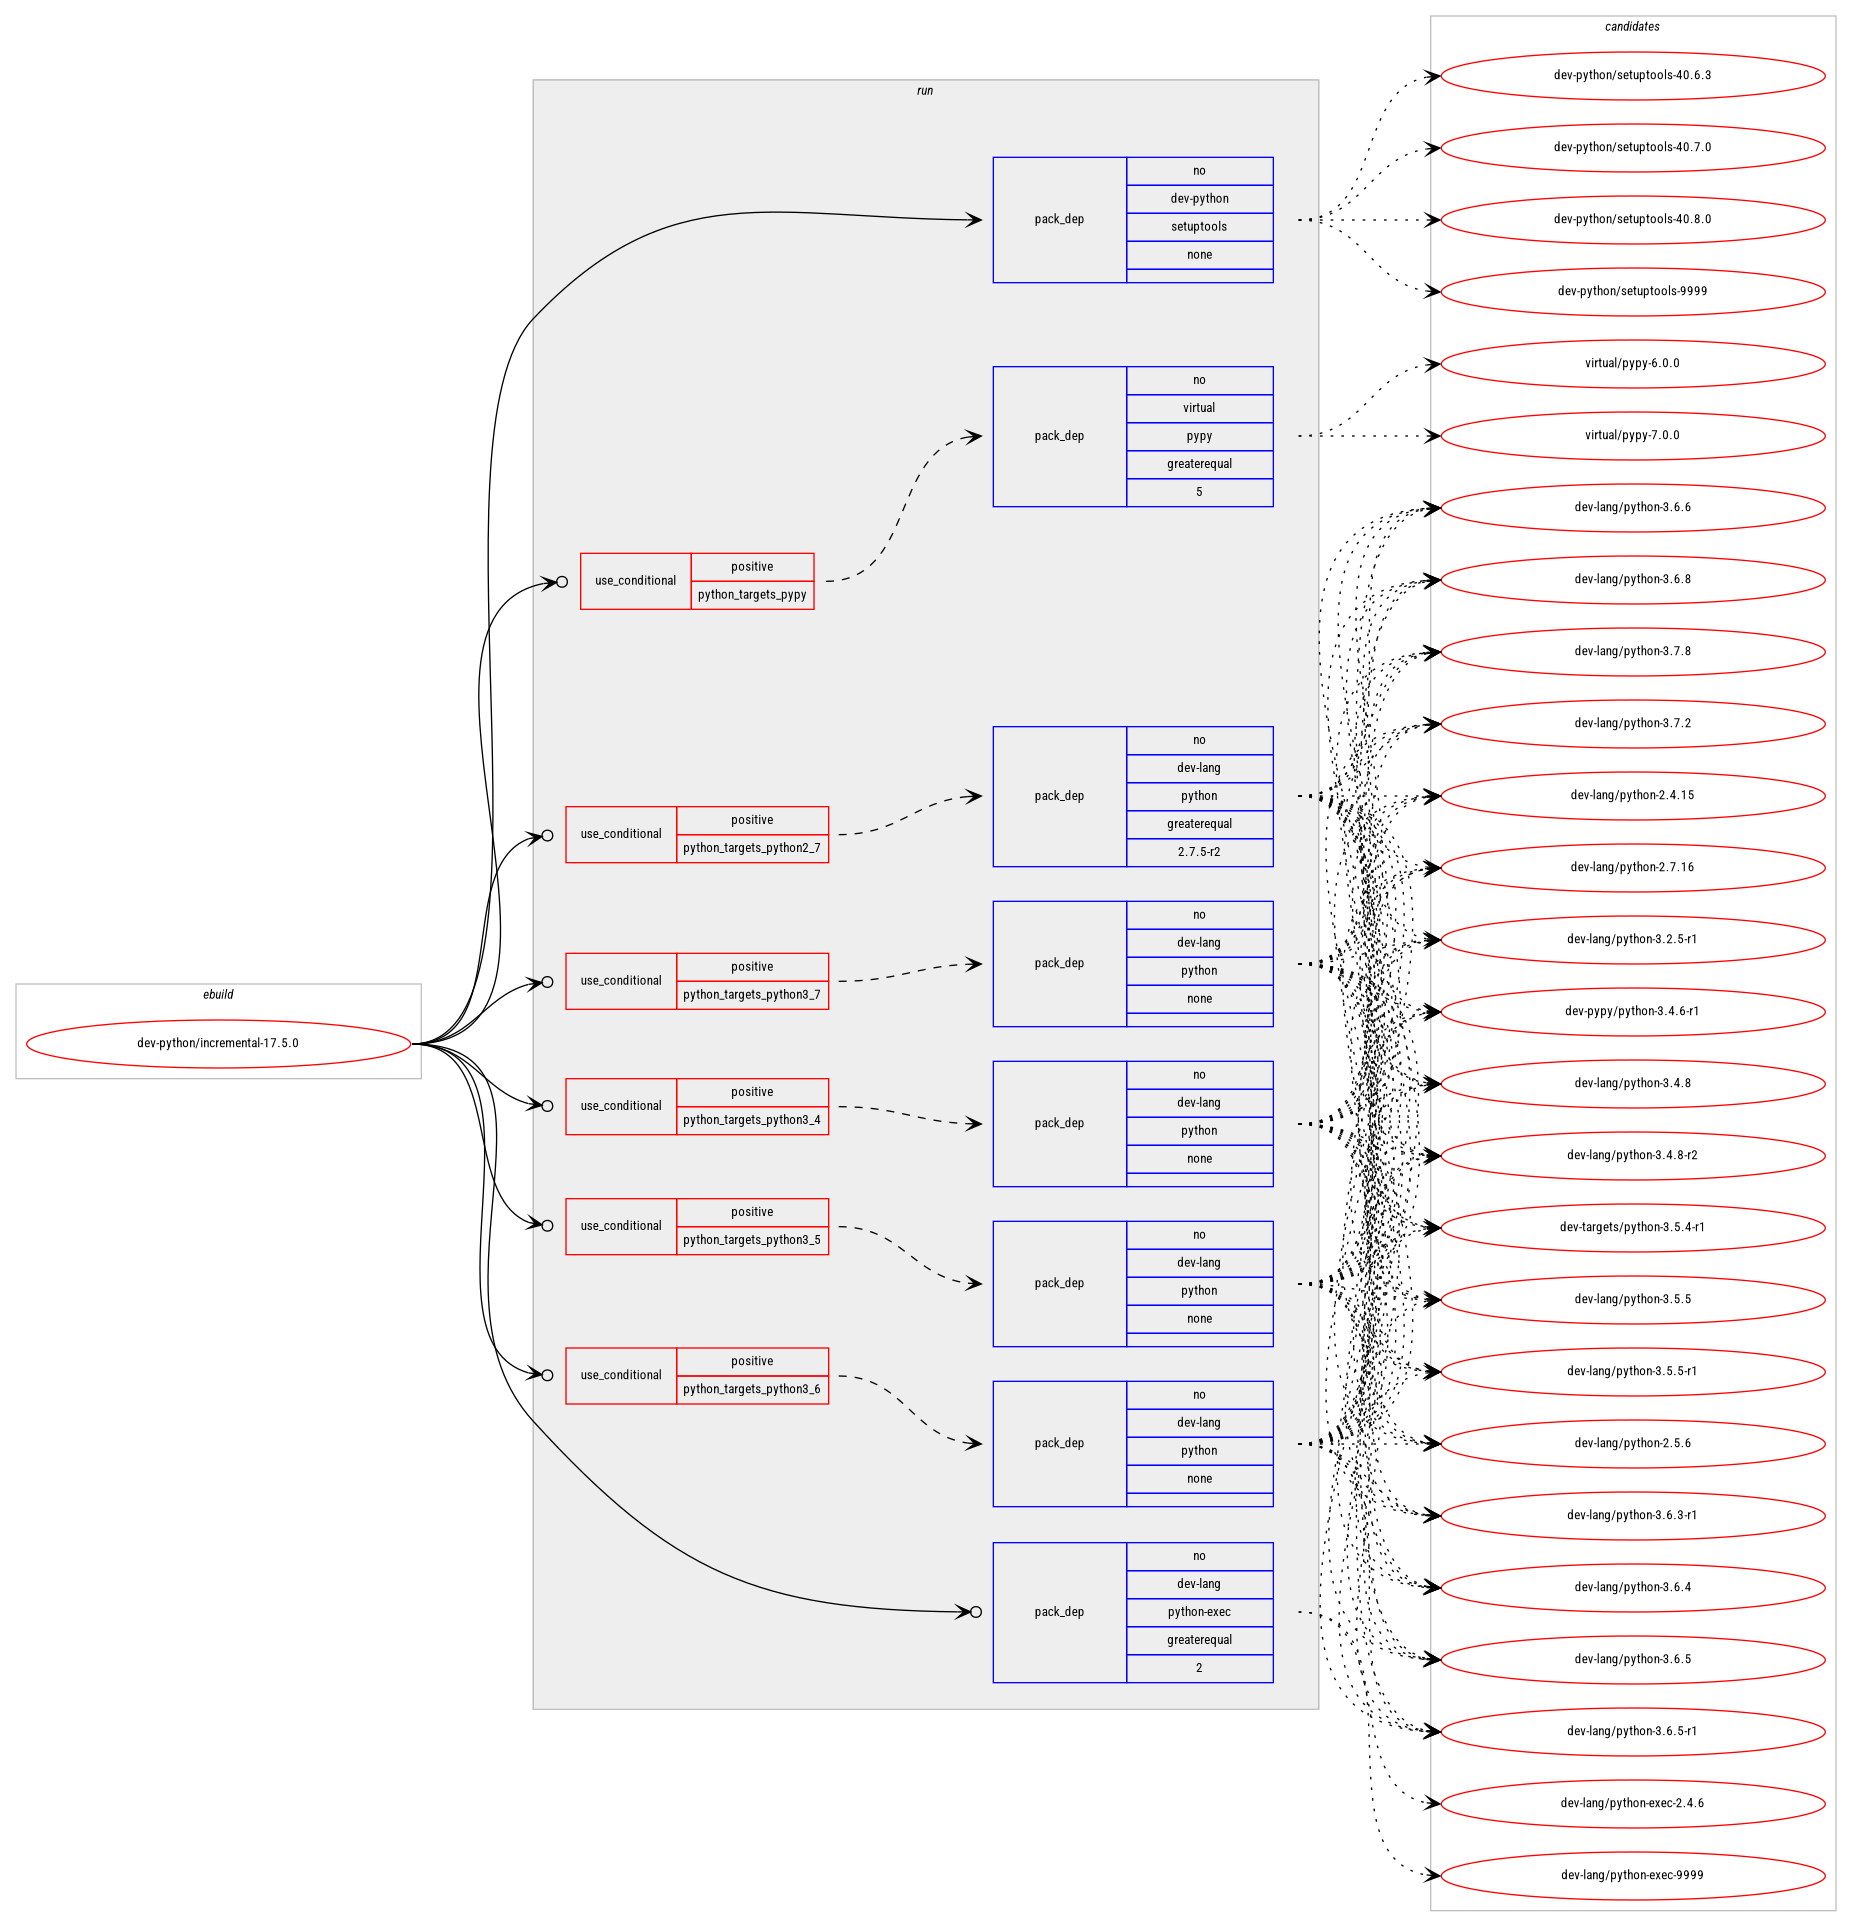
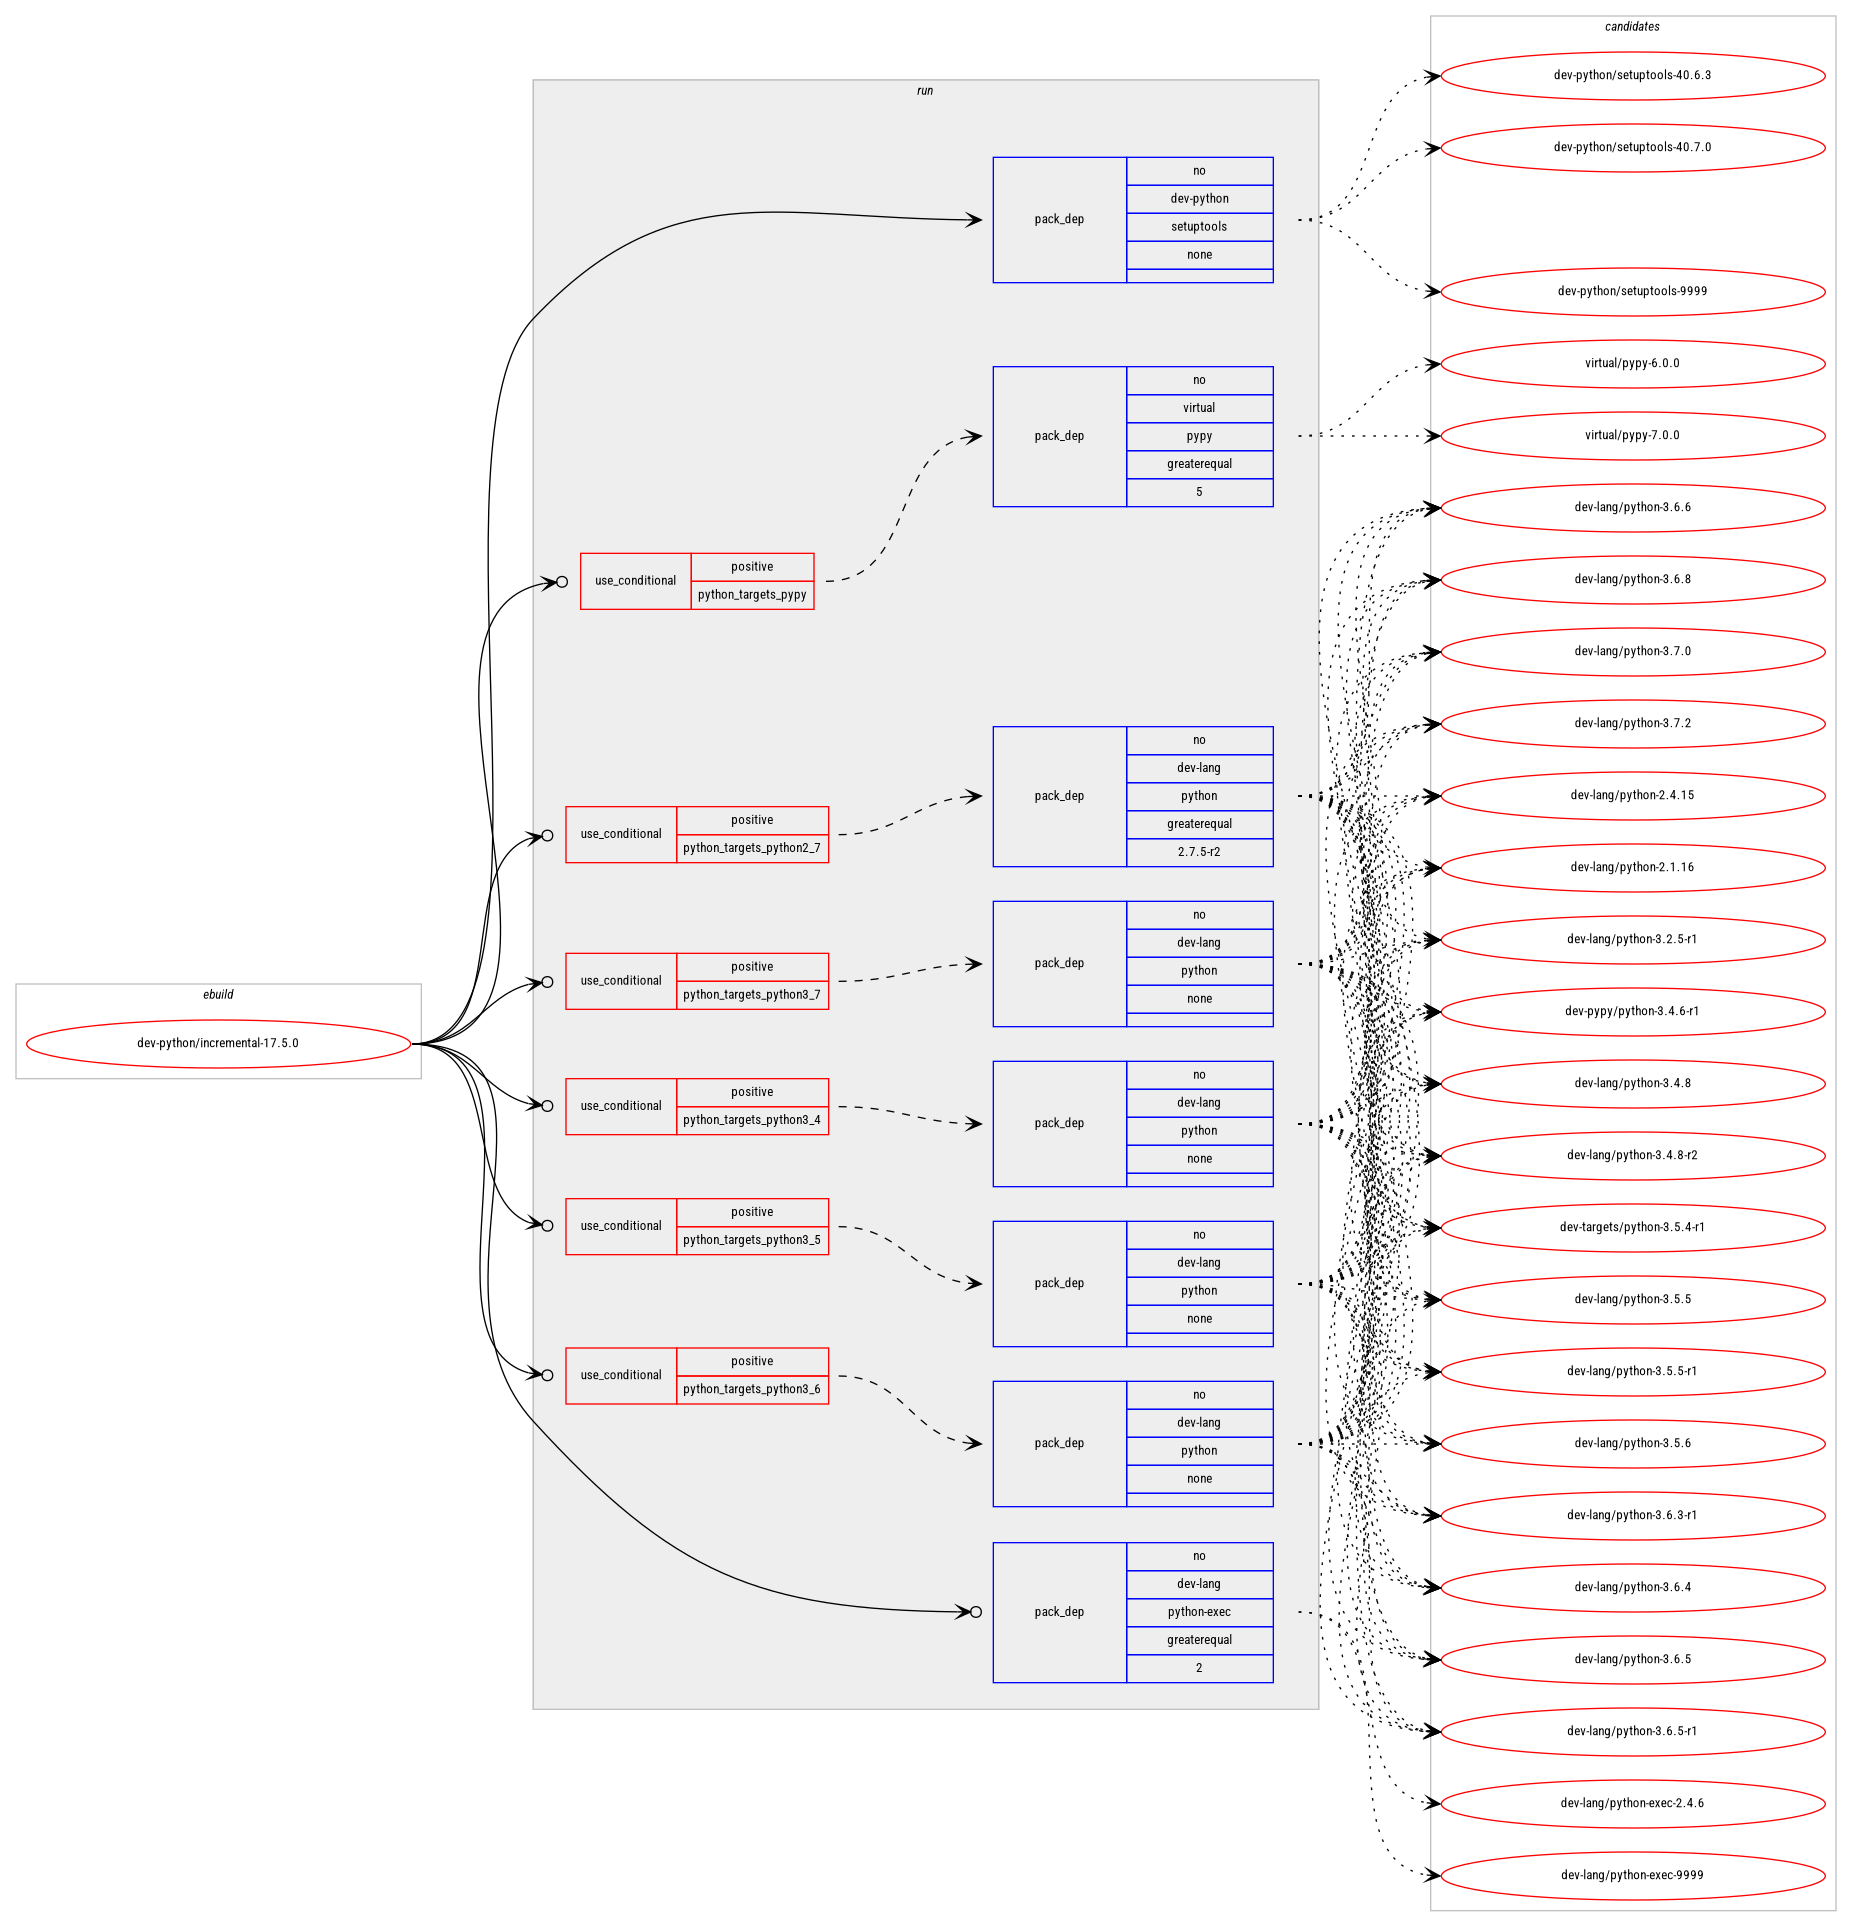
node "dev-python/setuptools-40.8.0": removed
node "dev-lang/python-3.7.8": label "dev-lang/python-3.7.8" -> "dev-lang/python-3.7.0"
node "dev-lang/python-2.7.16": label "dev-lang/python-2.7.16" -> "dev-lang/python-2.1.16"
node "dev-lang/python-2.5.6": label "dev-lang/python-2.5.6" -> "dev-lang/python-3.5.6"
